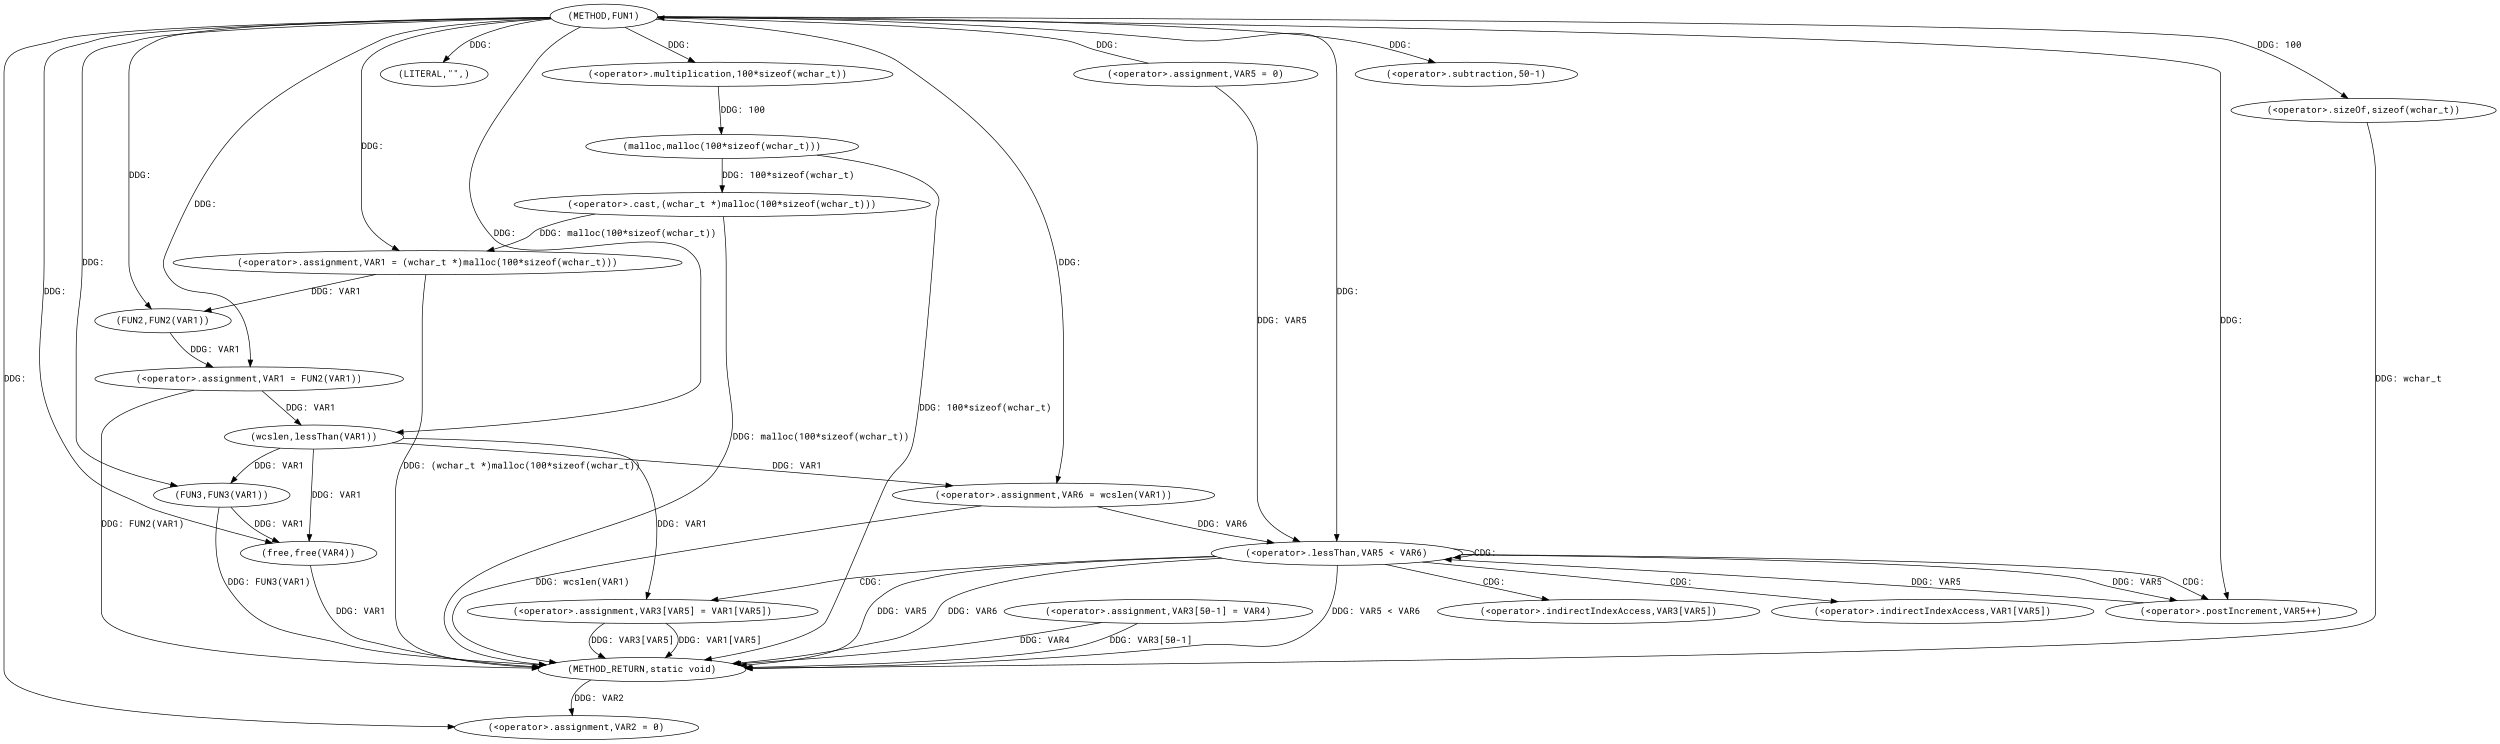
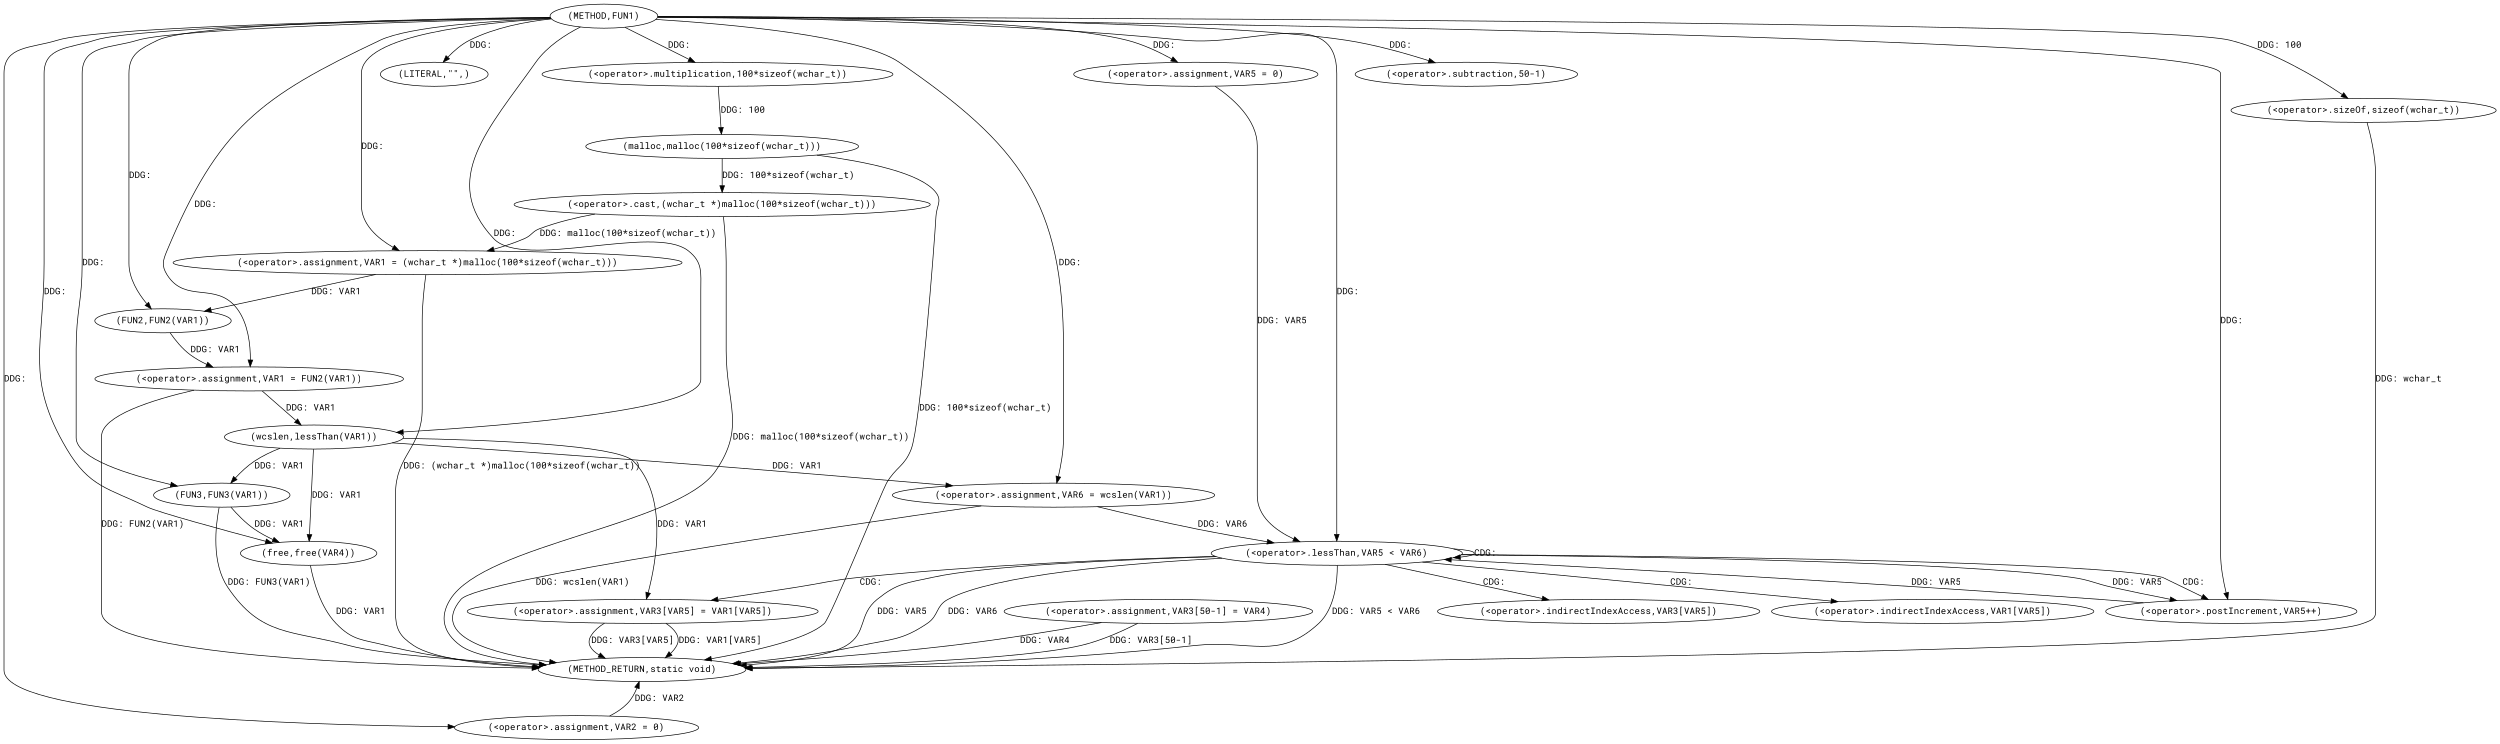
edge "(<operator>.assignment,VAR5 = 0)" -> "(METHOD,FUN1)": reversed
edge "(METHOD_RETURN,static void)" -> "(<operator>.assignment,VAR2 = 0)": reversed
